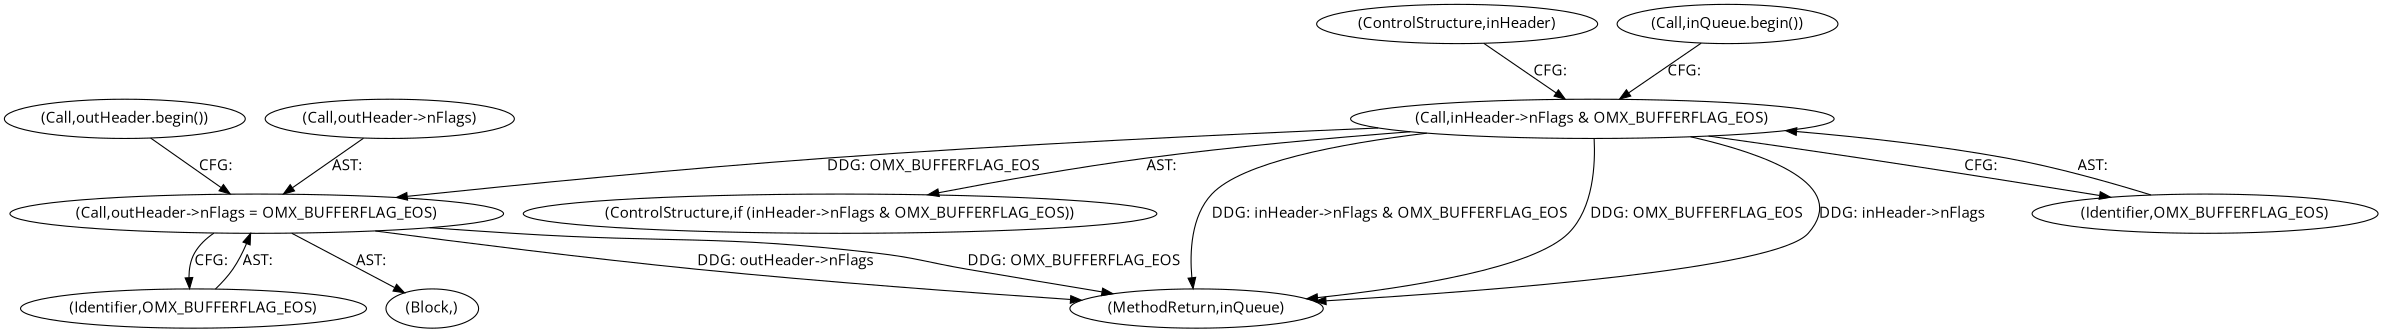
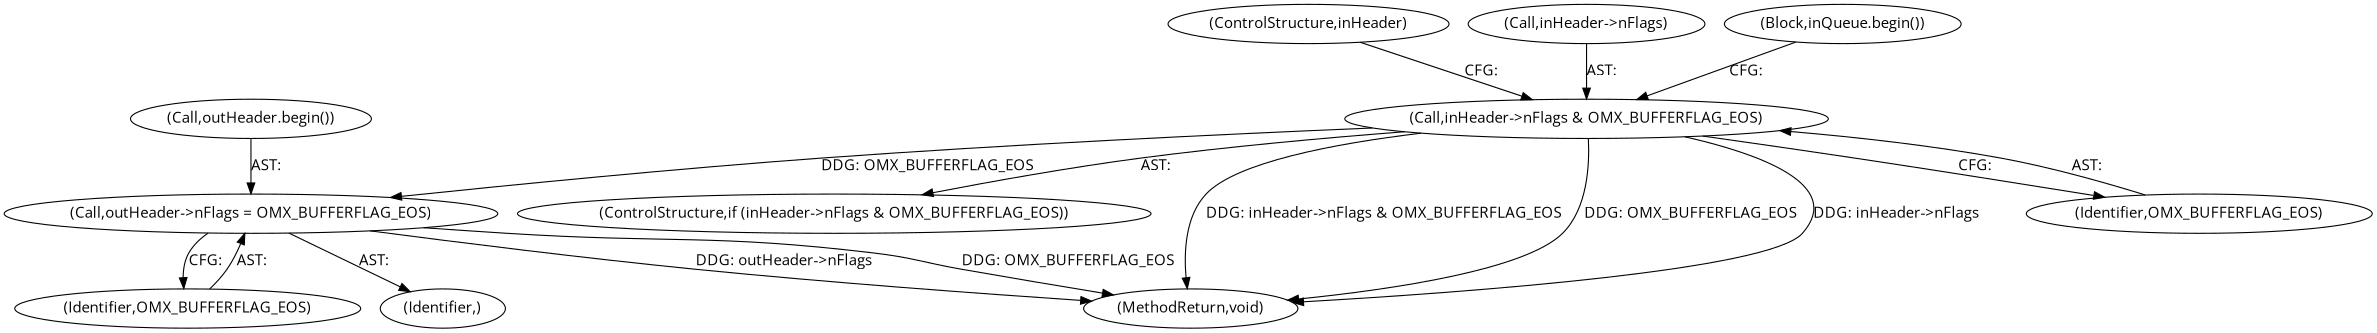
node "(Call,inHeader->nFlags)": added
node "(Call,inQueue.begin())": label "(Call,inQueue.begin())" -> "(Block,inQueue.begin())"
node "(Call,outHeader->nFlags)": removed
edge "(Call,outHeader.begin())" -> "(Call,outHeader->nFlags = OMX_BUFFERFLAG_EOS)": label "CFG: " -> "AST: "
node "(Block,)": label "(Block,)" -> "(Identifier,)"
node "(MethodReturn,inQueue)": label "(MethodReturn,inQueue)" -> "(MethodReturn,void)"
